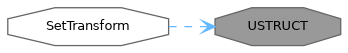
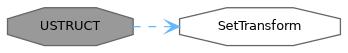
edge "SetTransform" -> "USTRUCT": reversed
